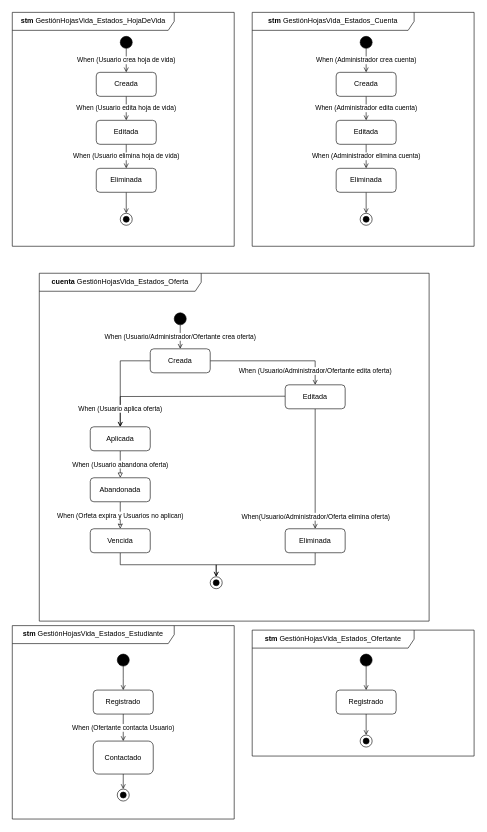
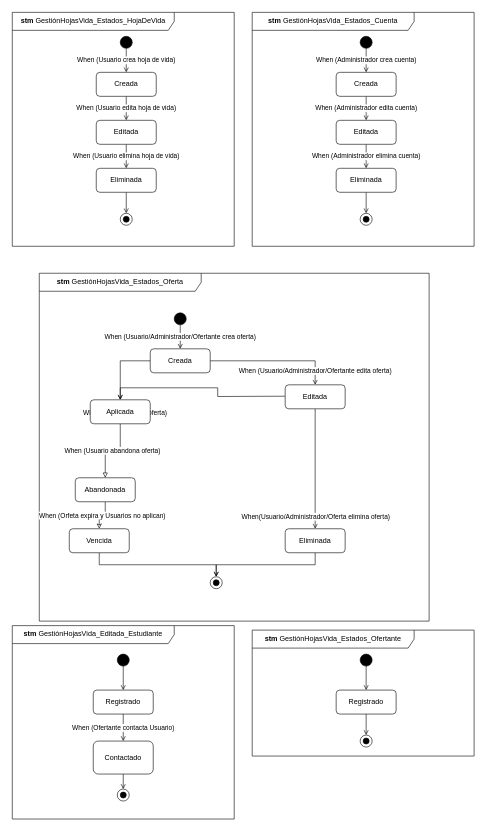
node "cuenta GestiónHojasVida_Estados_Oferta": label "cuenta GestiónHojasVida_Estados_Oferta" -> "stm GestiónHojasVida_Estados_Oferta"
node "Aplicada": moved (120, 439) -> (120, 412)
node "Abandonada": moved (120, 490) -> (105, 490)
node "Vencida": moved (120, 541) -> (99, 541)
node "stm GestiónHojasVida_Estados_Estudiante": label "stm GestiónHojasVida_Estados_Estudiante" -> "stm GestiónHojasVida_Editada_Estudiante"
